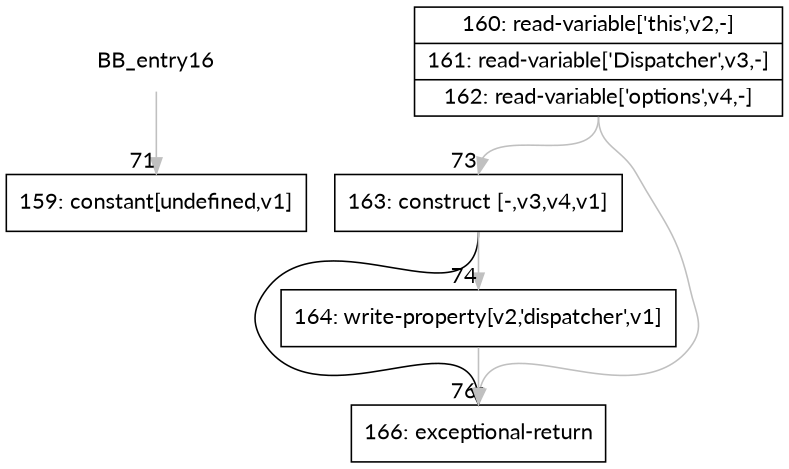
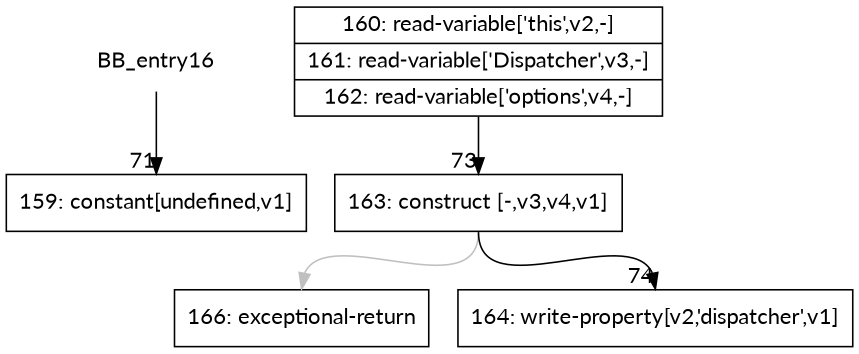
edge "BB_entry16" -> "159: constant[undefined,v1]": color gray -> black
edge "160: read-variable['this',v2,-]" -> "163: construct [-,v3,v4,v1]": color gray -> black
edge "163: construct [-,v3,v4,v1]" -> "164: write-property[v2,'dispatcher',v1]": color gray -> black
edge "163: construct [-,v3,v4,v1]" -> "166: exceptional-return": color black -> gray
edge "160: read-variable['this',v2,-]" -> "166: exceptional-return": removed
edge "164: write-property[v2,'dispatcher',v1]" -> "166: exceptional-return": removed
